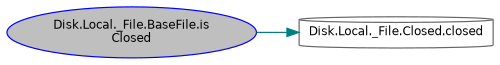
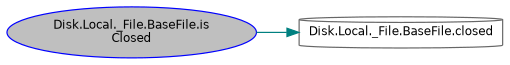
node "Disk.Local._File.Closed.closed": label "Disk.Local._File.Closed.closed" -> "Disk.Local._File.BaseFile.closed"
